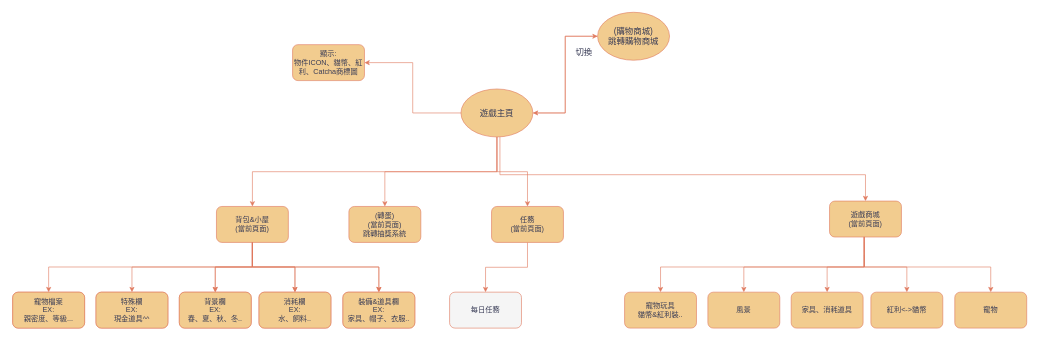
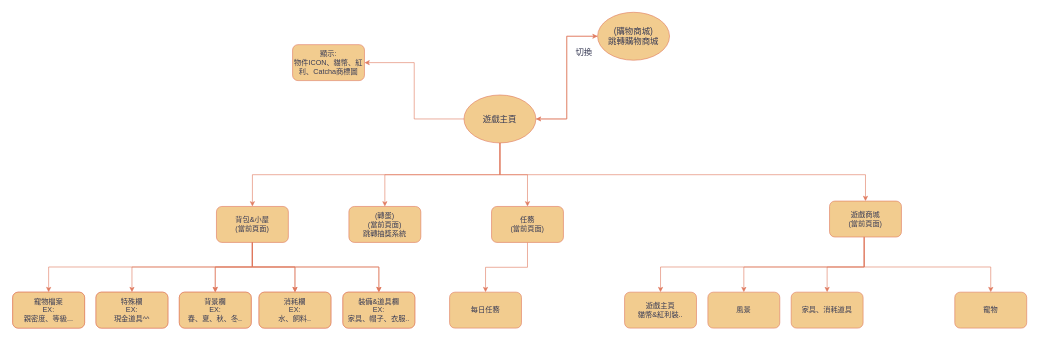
node "遊戲主頁": moved (497, 113) -> (500, 119)
edge "遊戲商城 (當前頁面)" -> "紅利<->貓幣": removed
node "每日任務": fillcolor #f5f5f5 -> #f2cc8f
node "寵物玩具 貓幣&紅利裝..": label "寵物玩具 貓幣&紅利裝.." -> "遊戲主頁 貓幣&紅利裝.."
node "紅利<->貓幣": removed
